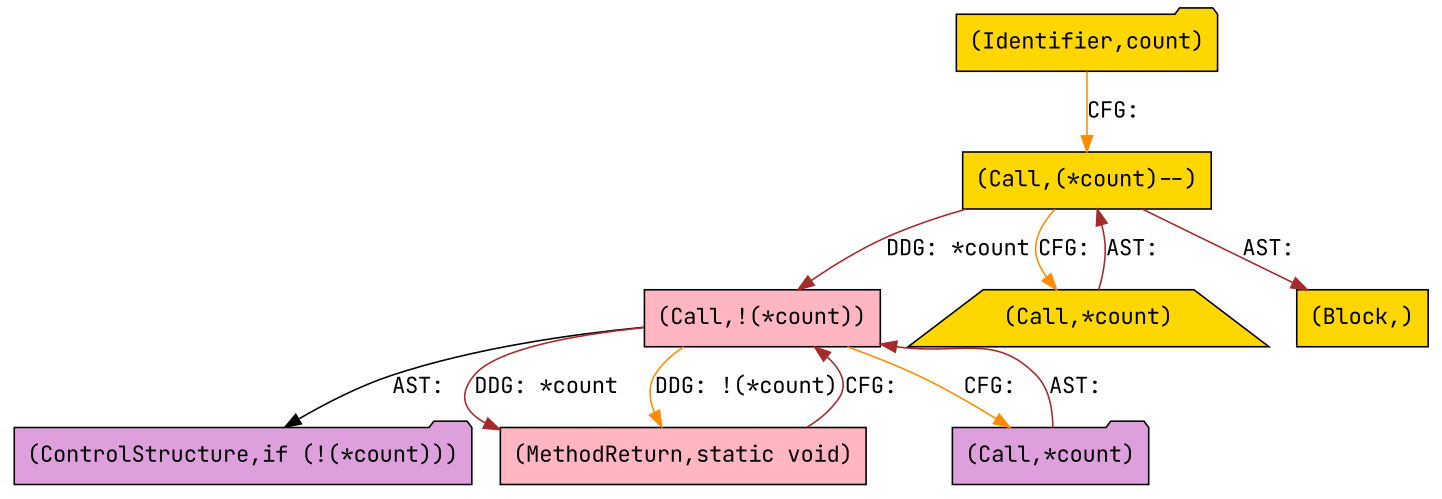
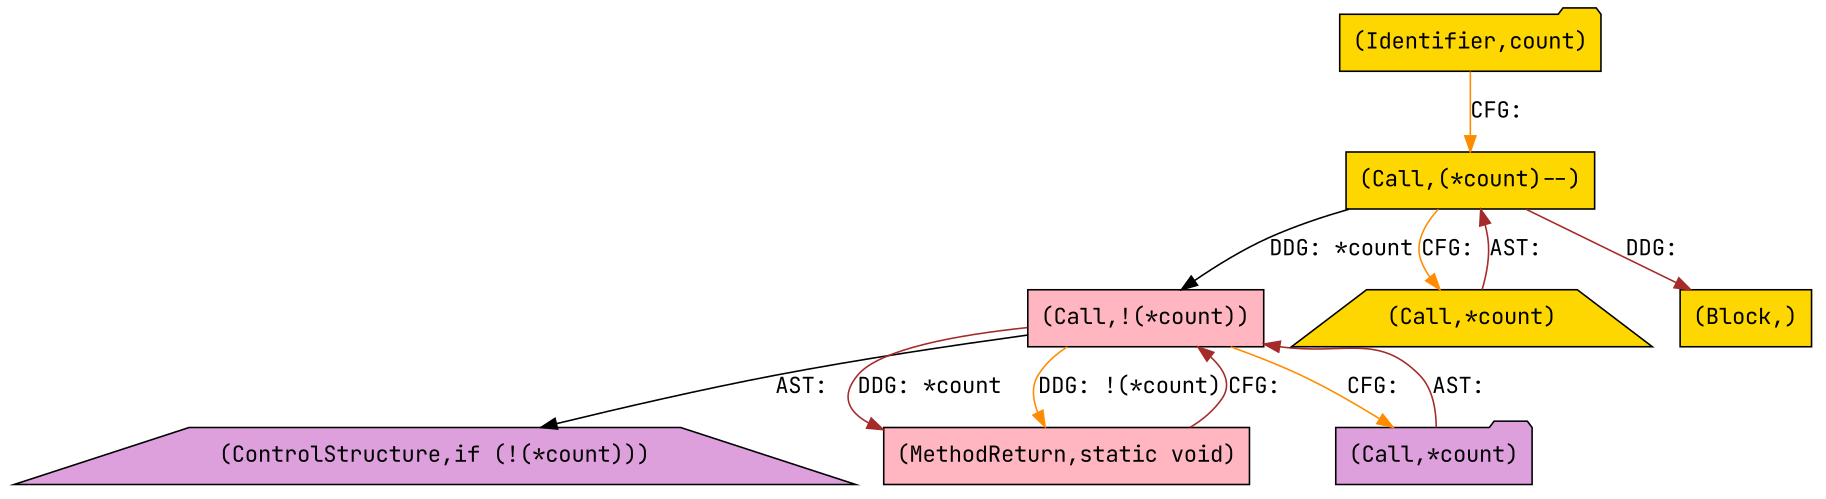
edge "(Call,(*count)--)" -> "(Call,!(*count))": color brown -> black
edge "(Call,(*count)--)" -> "(Block,)": label "AST: " -> "DDG: "
node "(ControlStructure,if (!(*count)))": shape folder -> trapezium
